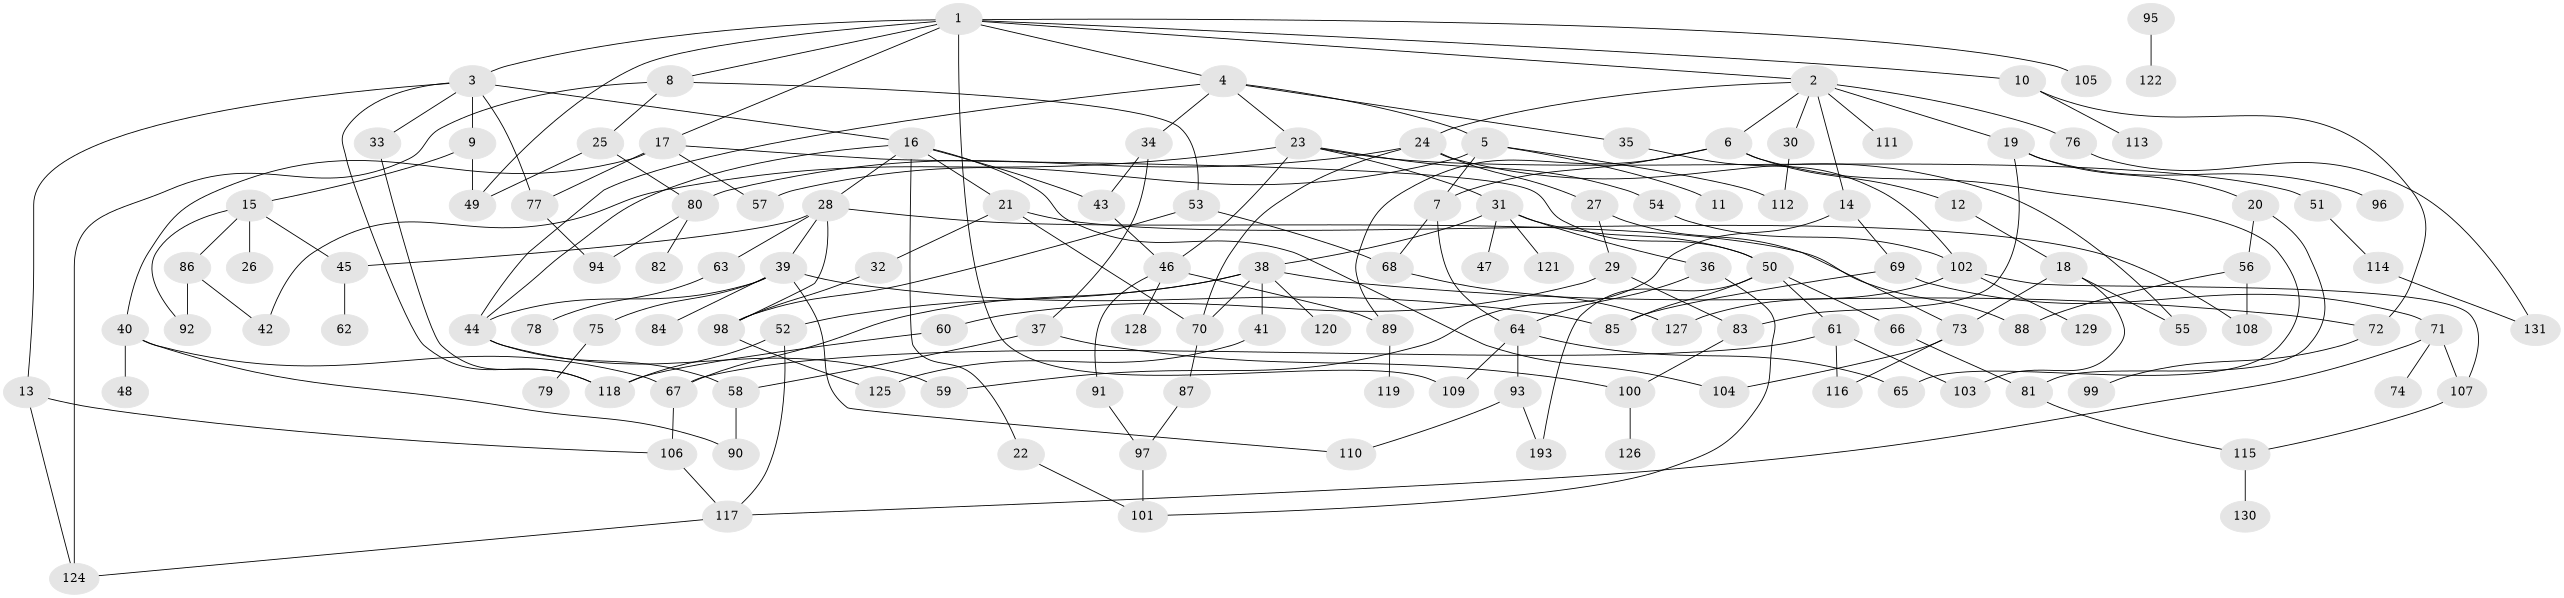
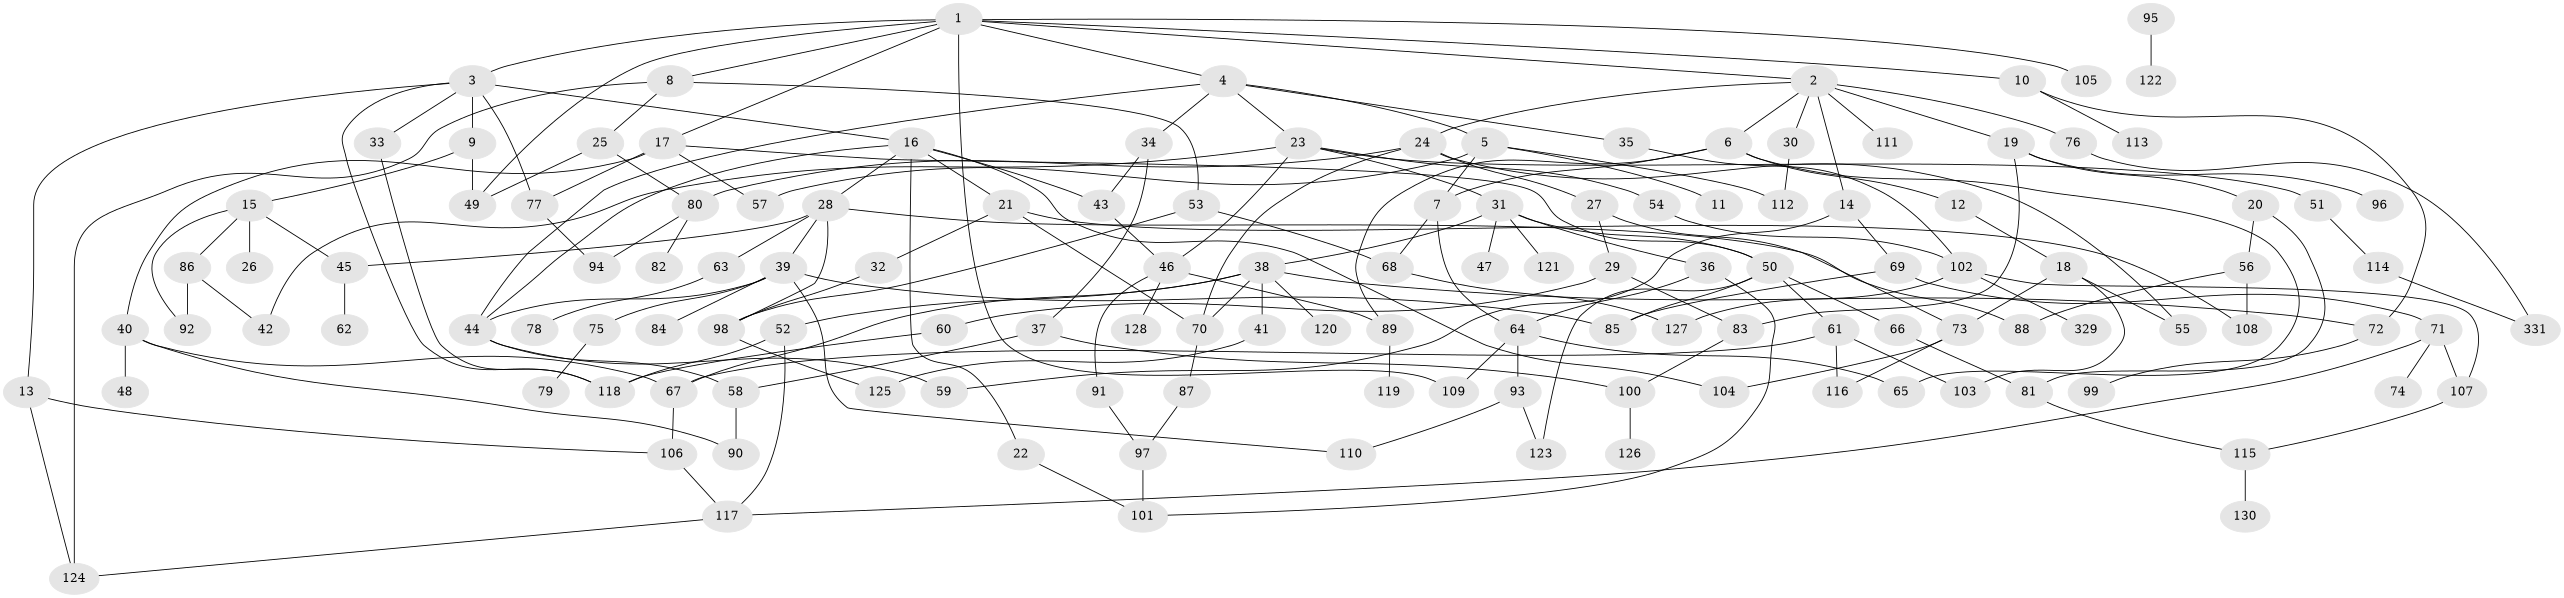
node "129": label "129" -> "329"
node "131": label "131" -> "331"
node "193": label "193" -> "123"
